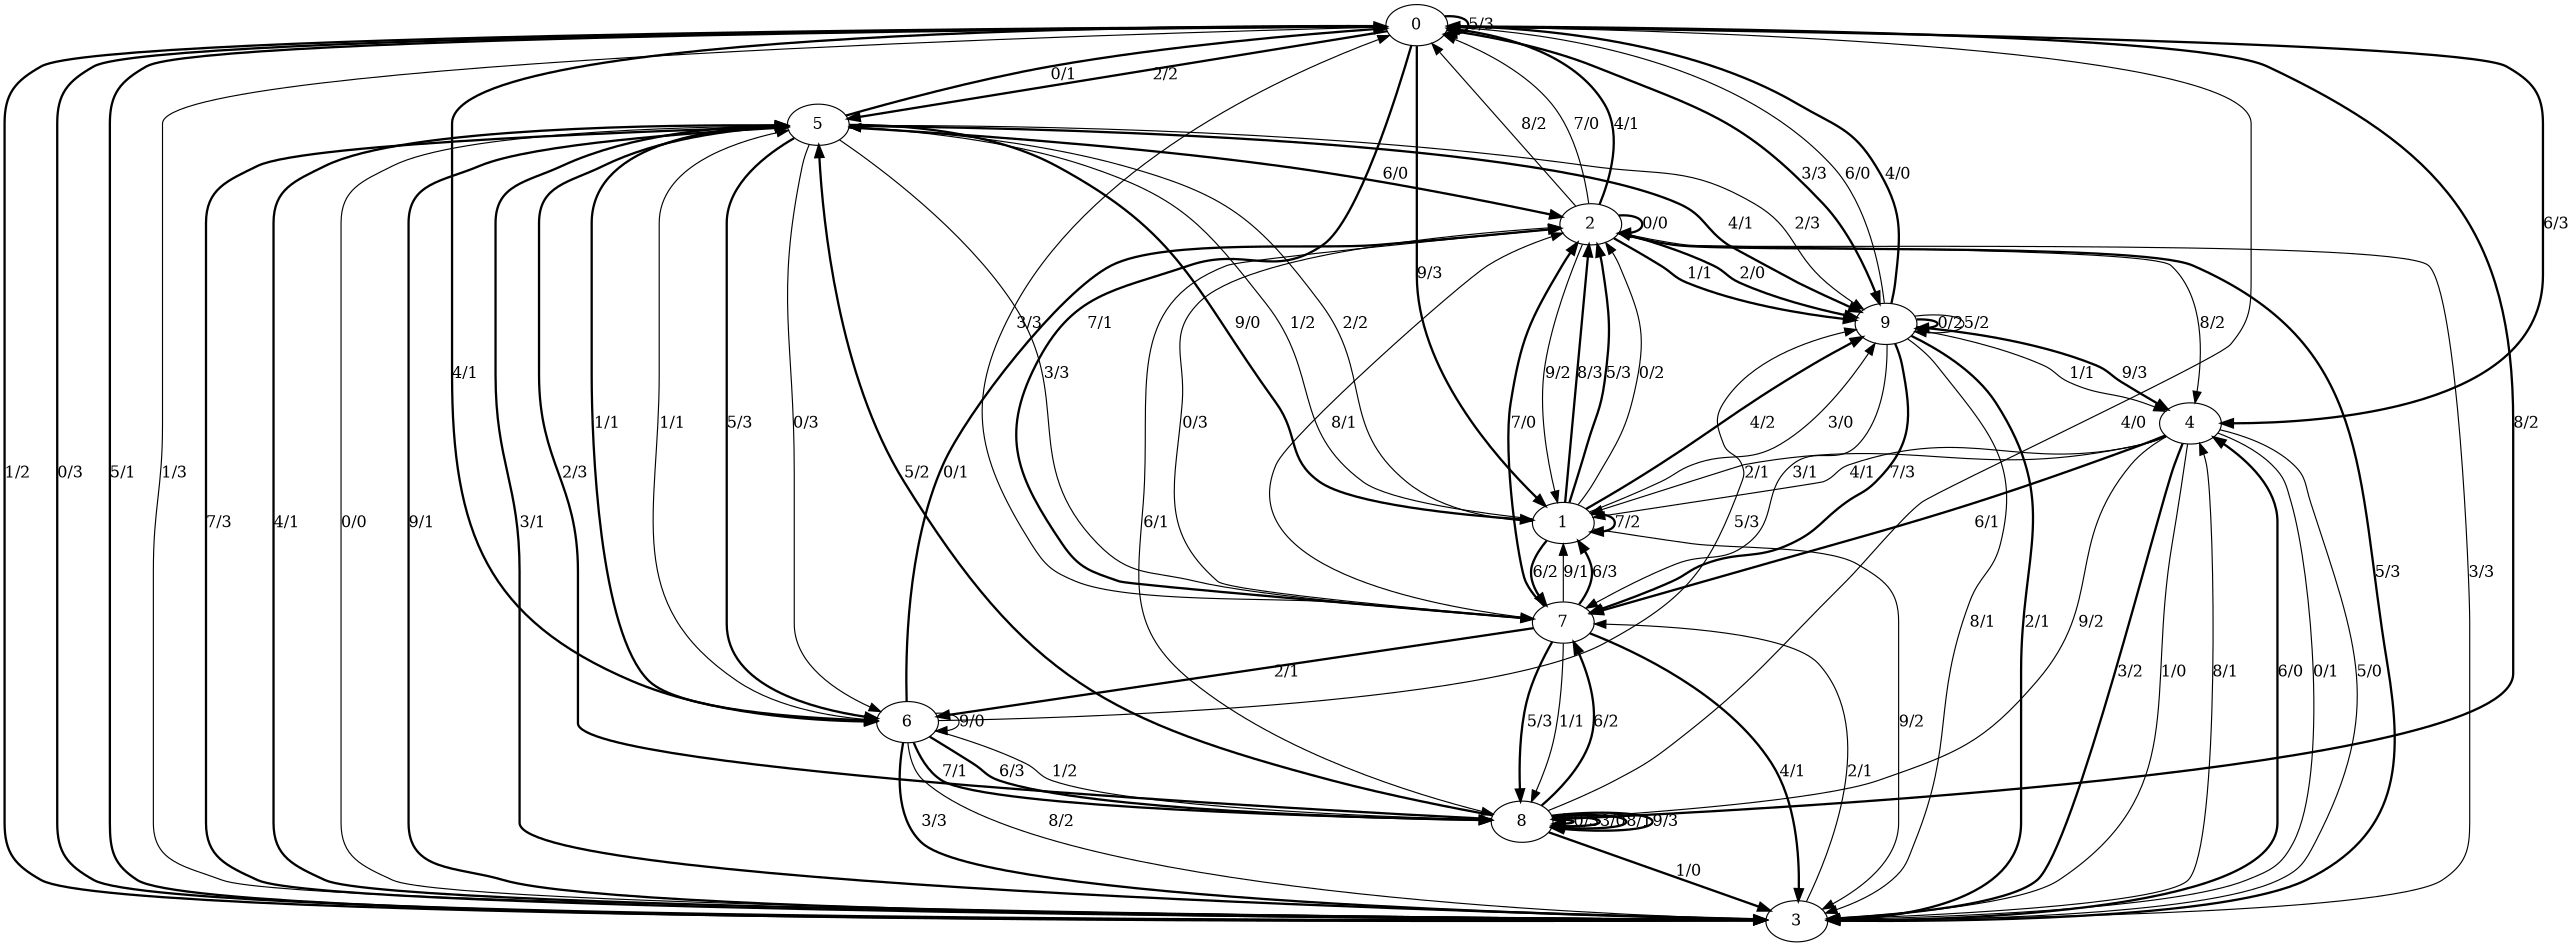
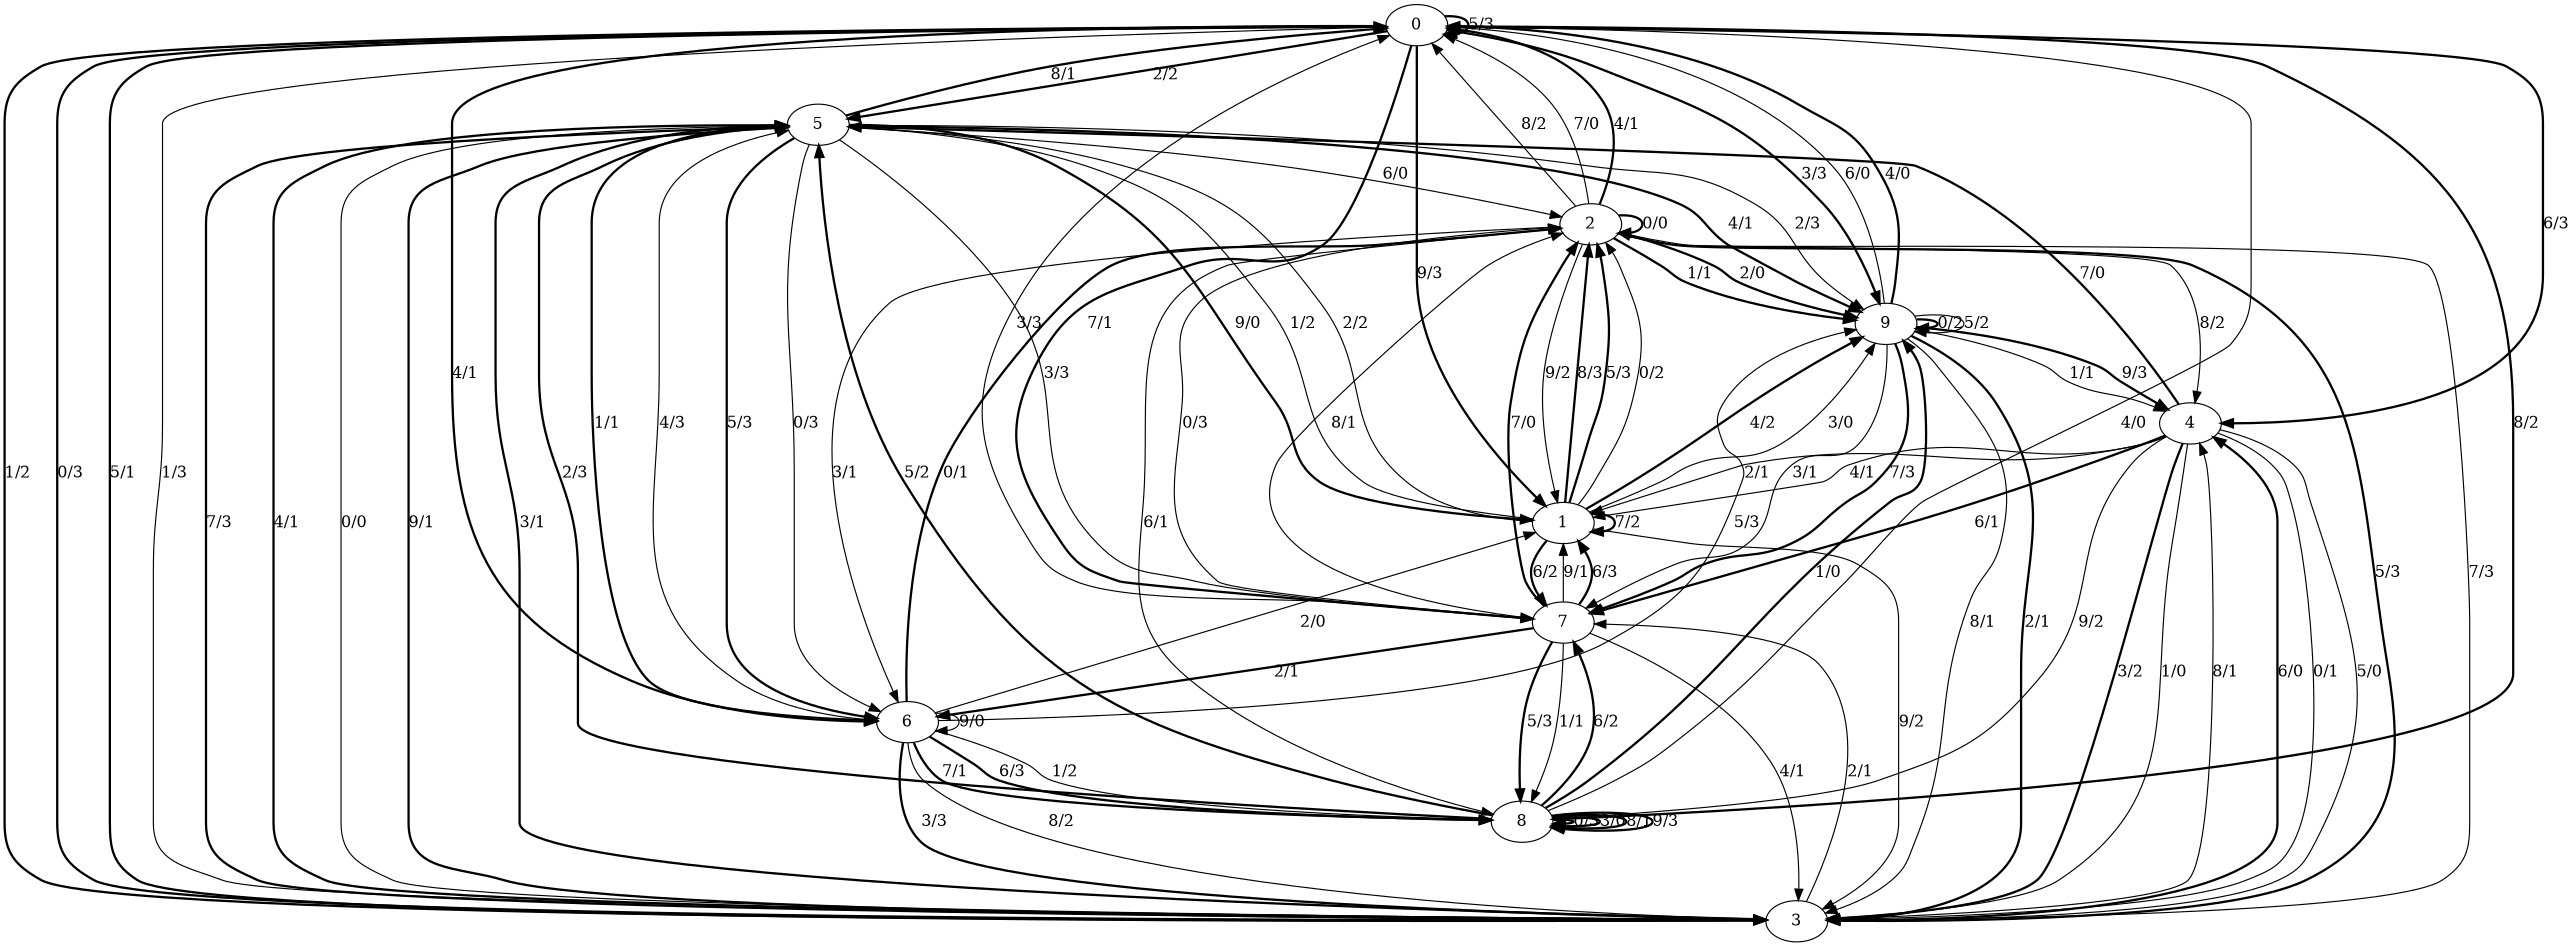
edge "5" -> "0": label "0/1" -> "8/1"
edge "4" -> "5": added, label "7/0"
edge "5" -> "2": style bold -> solid
edge "2" -> "6": added, label "3/1"
edge "6" -> "5": label "1/1" -> "4/3"
edge "3" -> "2": label "3/3" -> "7/3"
edge "6" -> "1": added, label "2/0"
edge "7" -> "3": style bold -> solid
edge "8" -> "3": now "8" -> "9"
